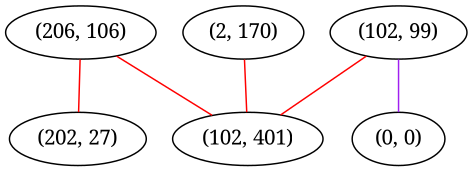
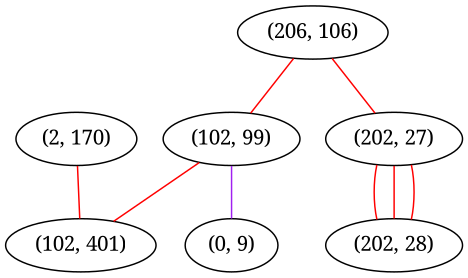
edge "(206, 106)" -- "(102, 401)": now "(206, 106)" -- "(102, 99)"
node "(0, 0)": label "(0, 0)" -> "(0, 9)"
node "(202, 28)": added
